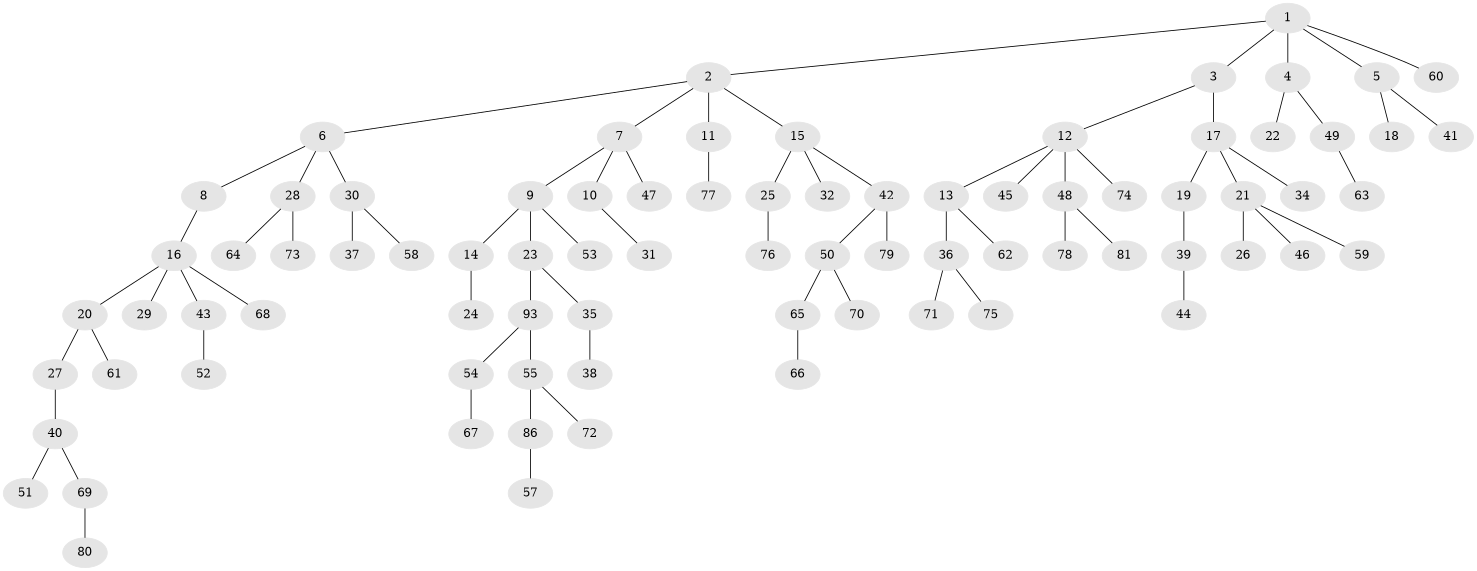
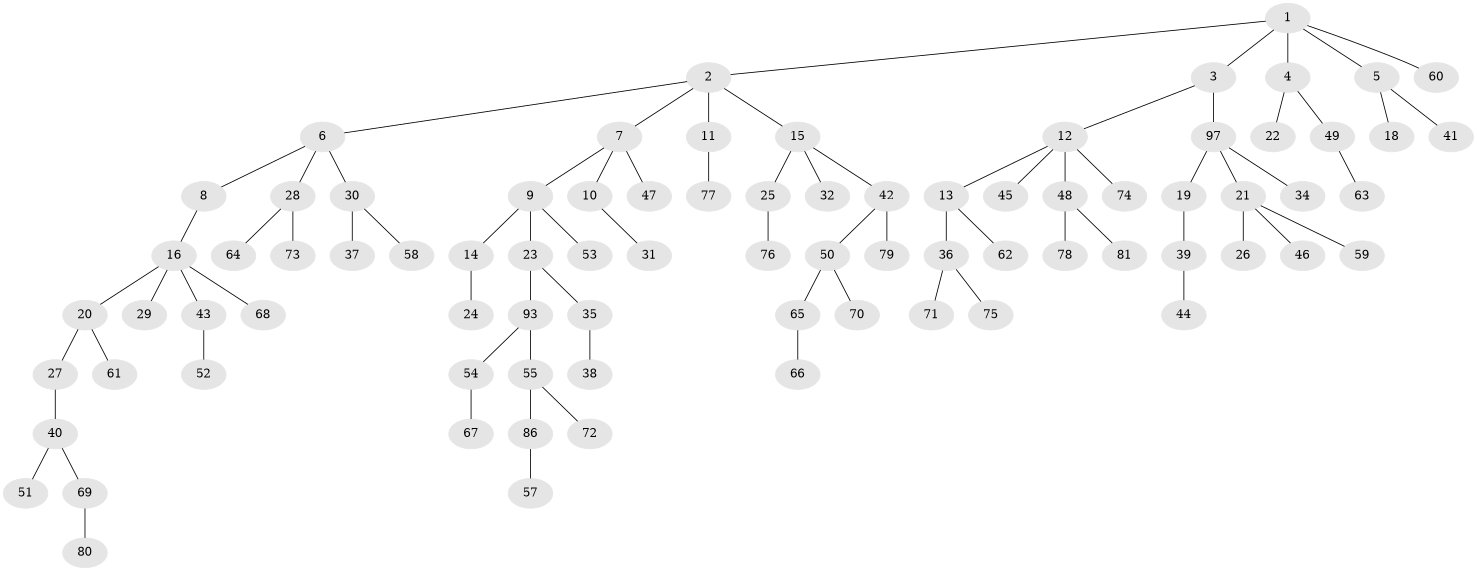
node "17": label "17" -> "97"
